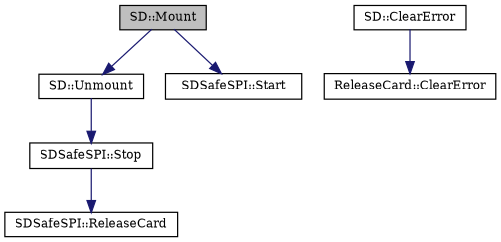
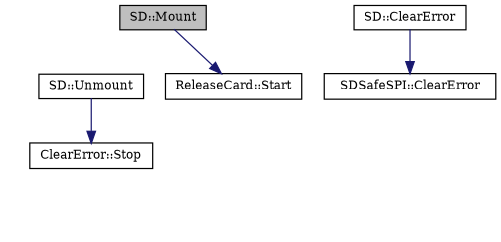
edge "SD::Mount" -> "SD::Unmount": removed
node "SDSafeSPI::Start": label "SDSafeSPI::Start" -> "ReleaseCard::Start"
node "ReleaseCard::ClearError": label "ReleaseCard::ClearError" -> "SDSafeSPI::ClearError"
node "SDSafeSPI::Stop": label "SDSafeSPI::Stop" -> "ClearError::Stop"
node "SDSafeSPI::ReleaseCard": removed
